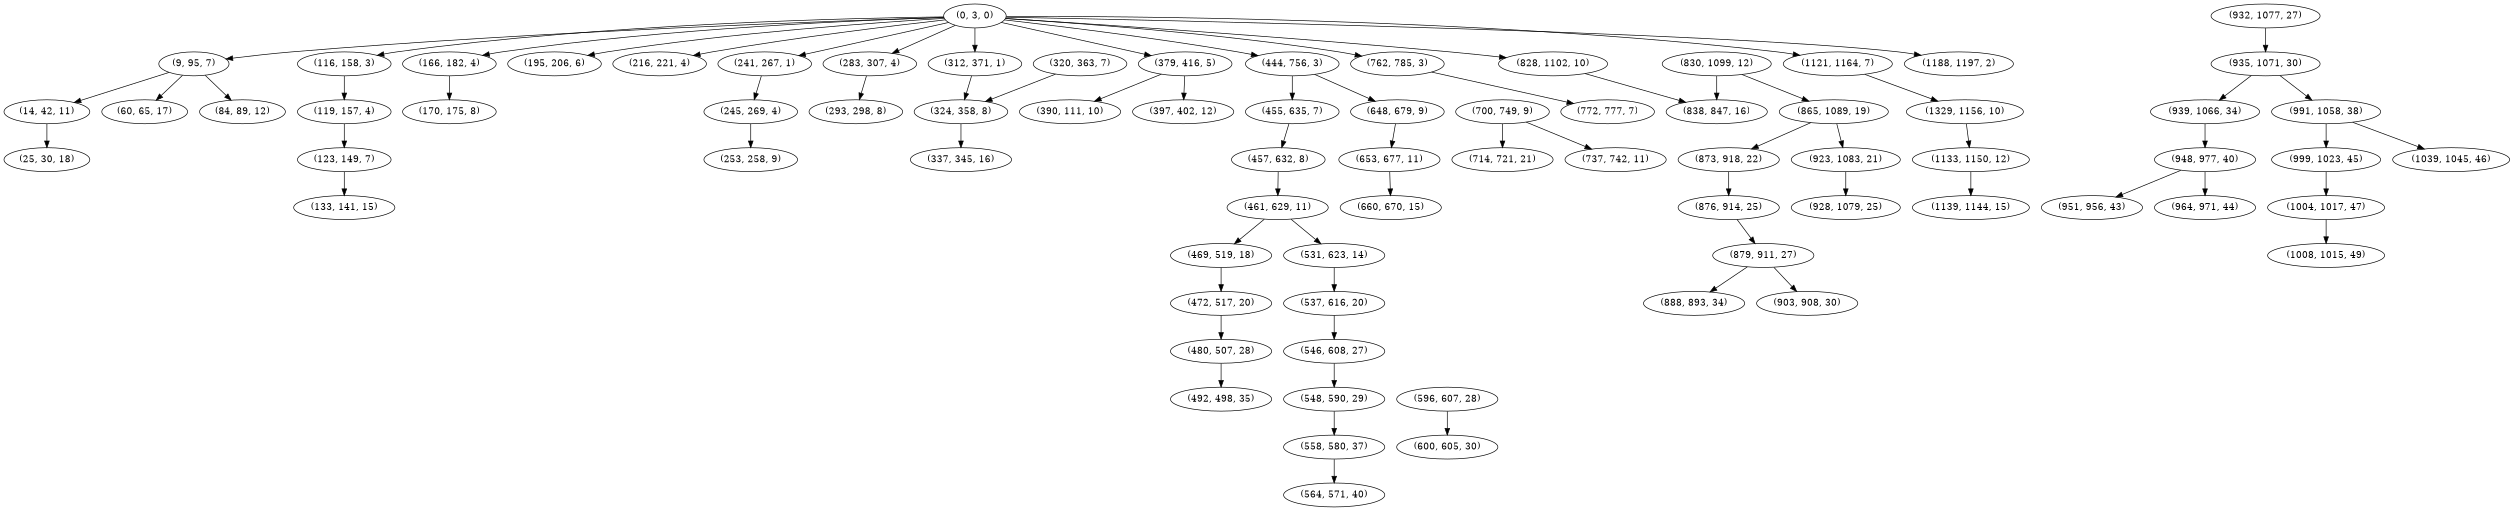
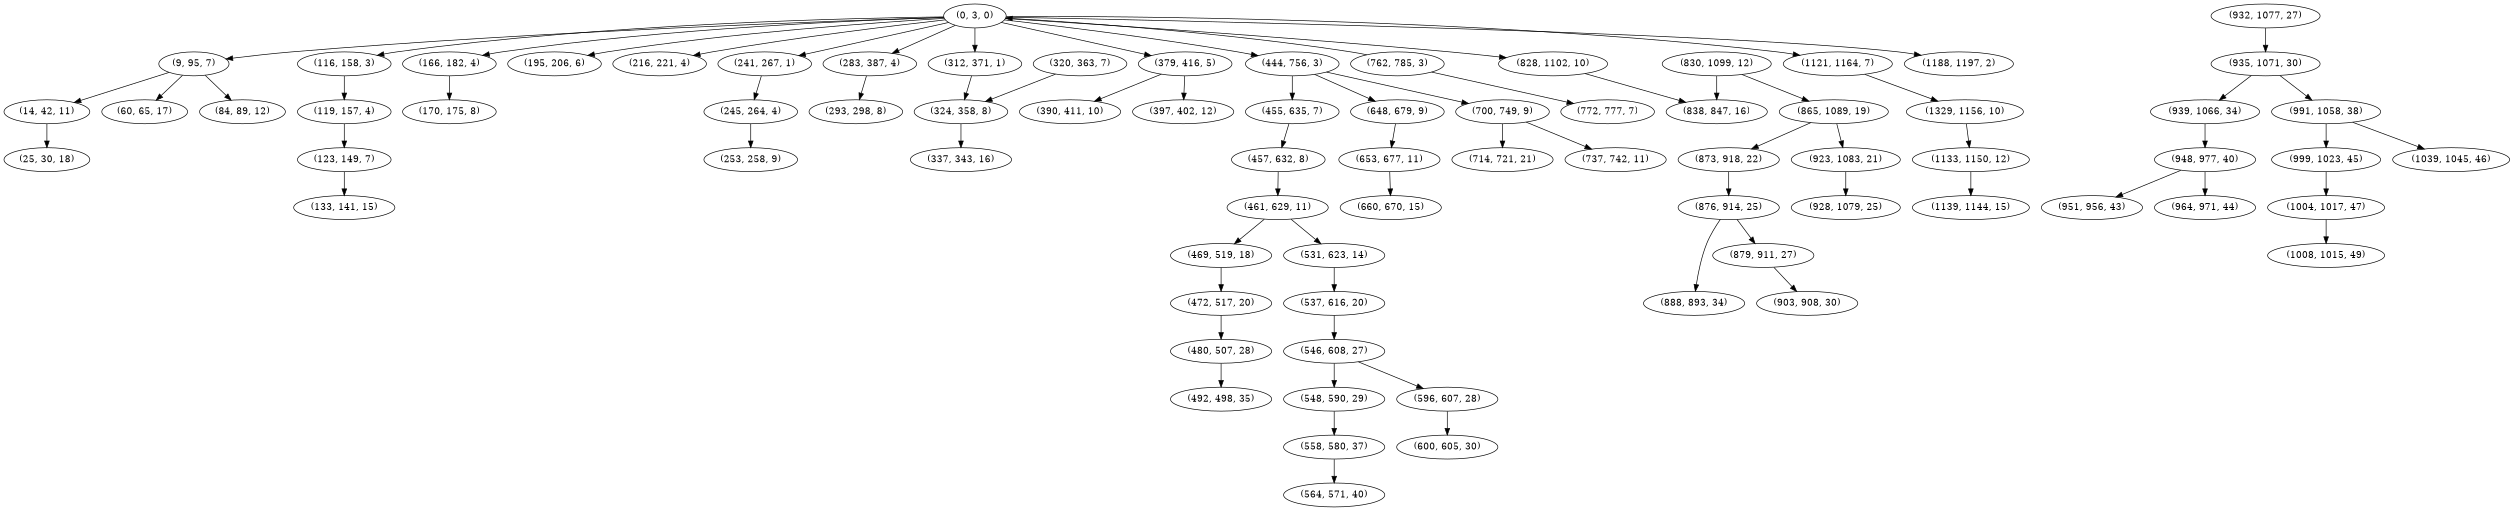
edge "(0, 3, 0)" -> "(762, 785, 3)": reversed
node "(283, 307, 4)": label "(283, 307, 4)" -> "(283, 387, 4)"
edge "(444, 756, 3)" -> "(700, 749, 9)": added
node "(245, 269, 4)": label "(245, 269, 4)" -> "(245, 264, 4)"
node "(390, 111, 10)": label "(390, 111, 10)" -> "(390, 411, 10)"
node "(337, 345, 16)": label "(337, 345, 16)" -> "(337, 343, 16)"
edge "(879, 911, 27)" -> "(888, 893, 34)": now "(876, 914, 25)" -> "(888, 893, 34)"
edge "(546, 608, 27)" -> "(596, 607, 28)": added
